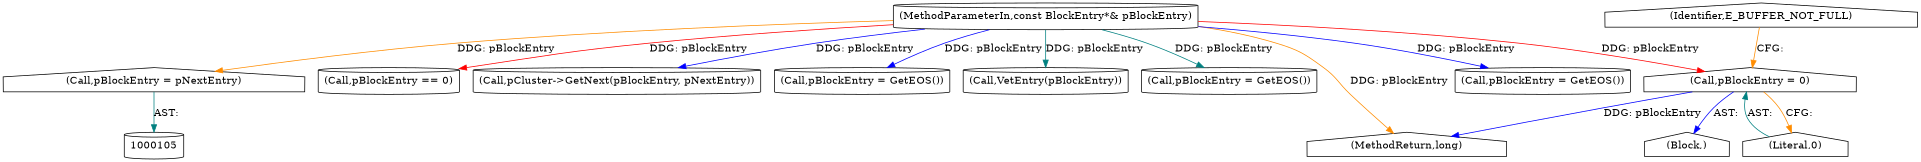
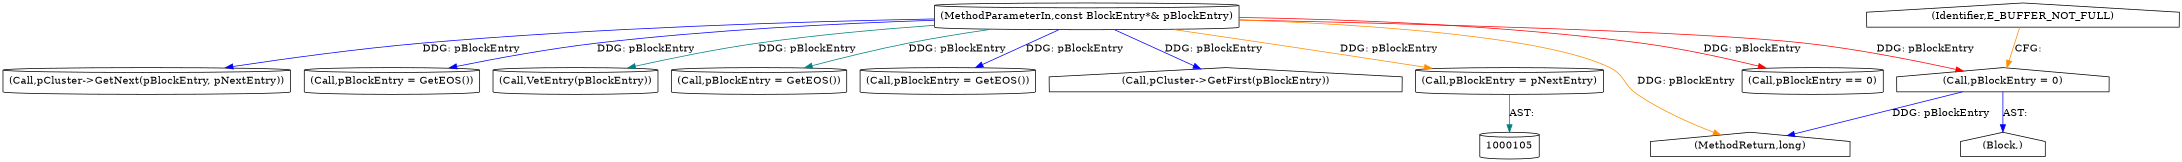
node "(Call,pBlockEntry = pNextEntry)": shape house -> cylinder
node "(Call,pCluster->GetFirst(pBlockEntry))": added
node "(Literal,0)": removed
